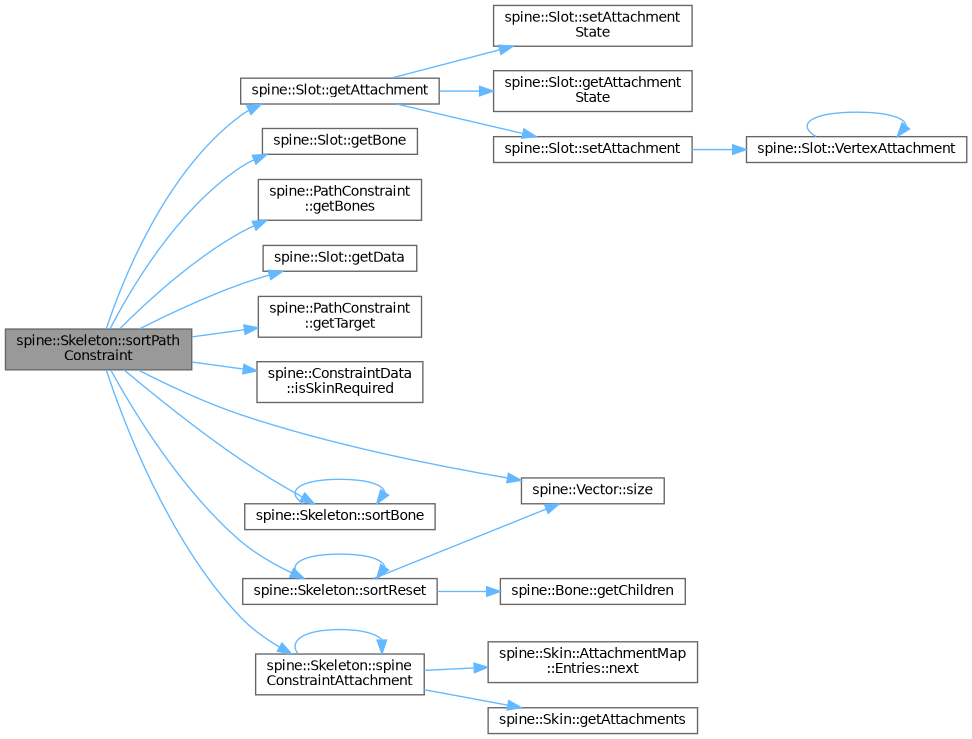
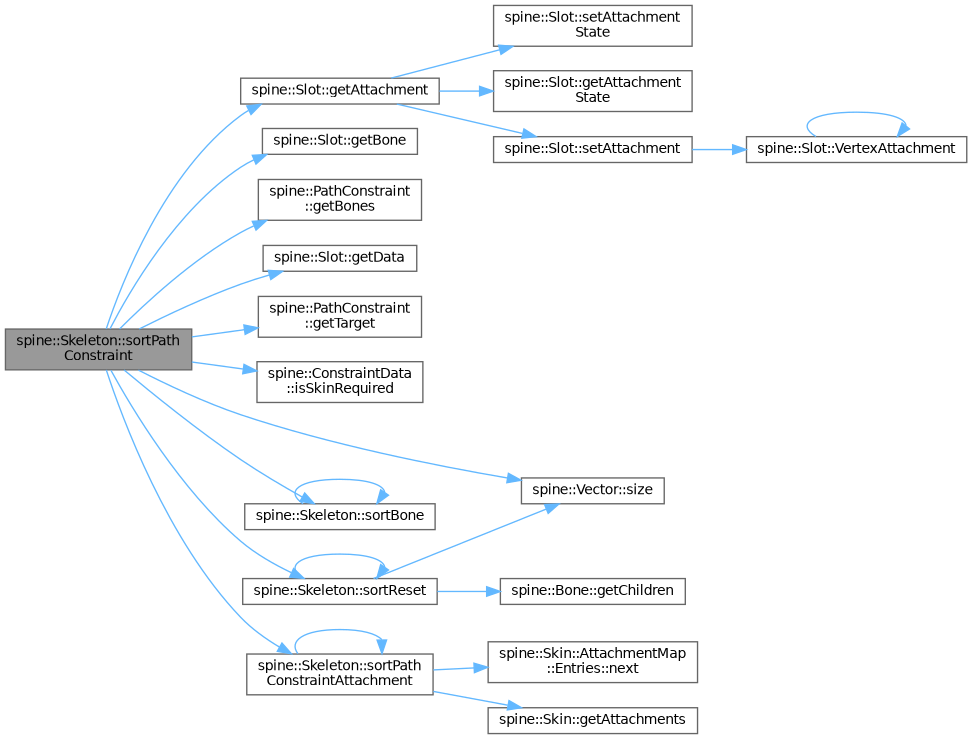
node "spine::Skeleton::spine ConstraintAttachment": label "spine::Skeleton::spine ConstraintAttachment" -> "spine::Skeleton::sortPath ConstraintAttachment"
